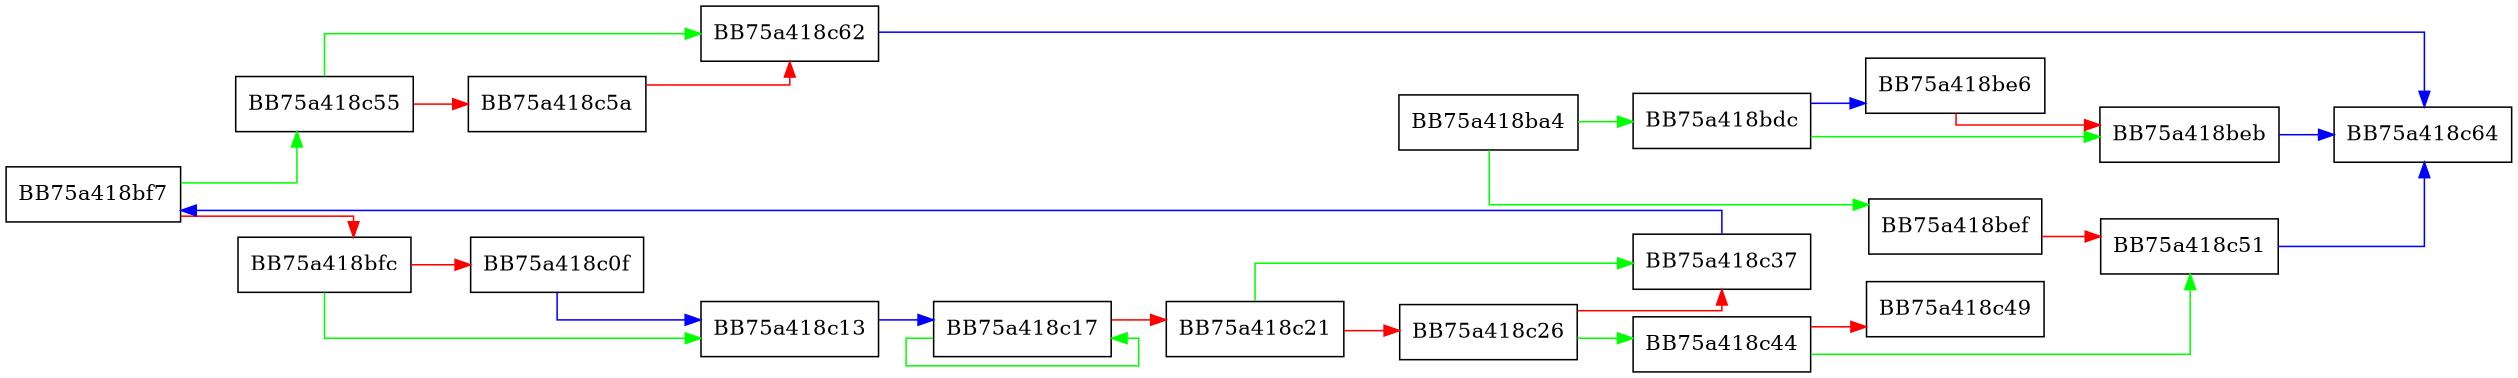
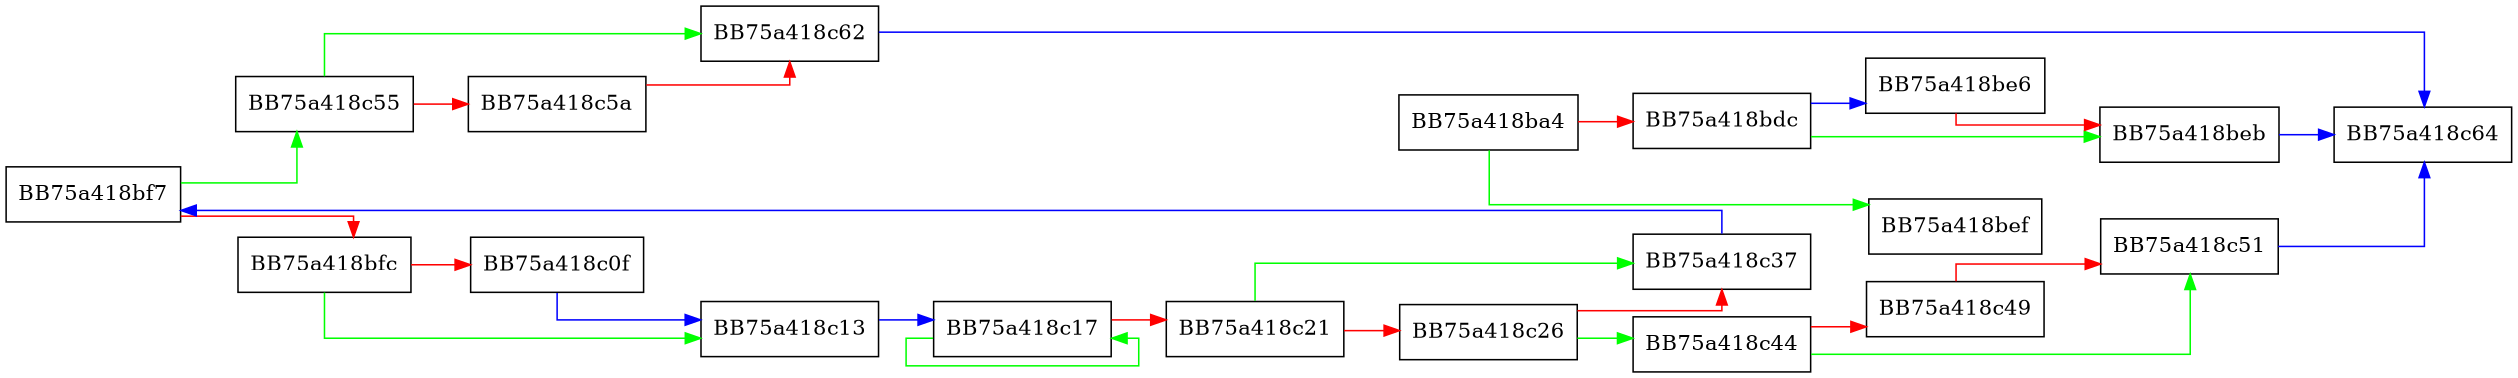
edge "BB75a418ba4" -> "BB75a418bdc": color green -> red
edge "BB75a418bef" -> "BB75a418c51": now "BB75a418c49" -> "BB75a418c51"
